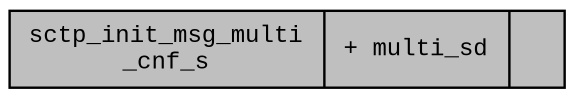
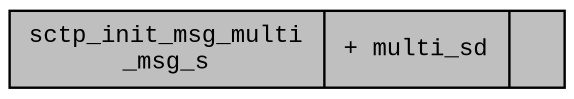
node "sctp_init_msg_multi": text "_cnf_s" -> "_msg_s"
